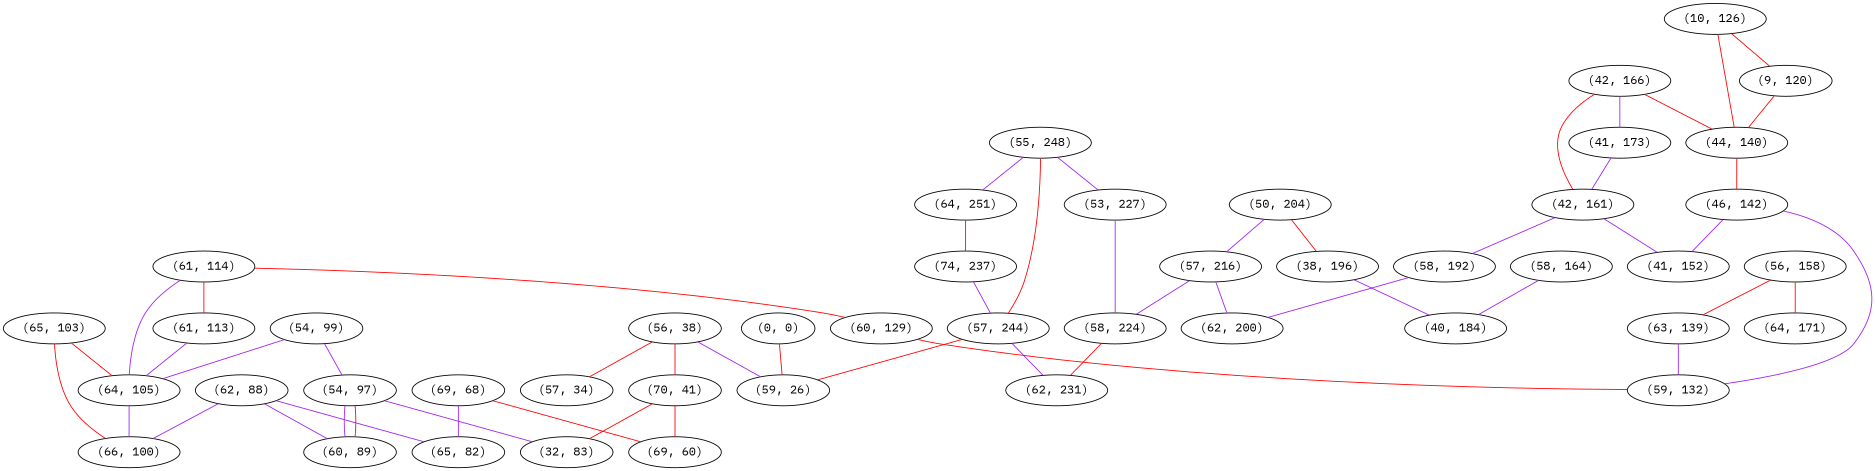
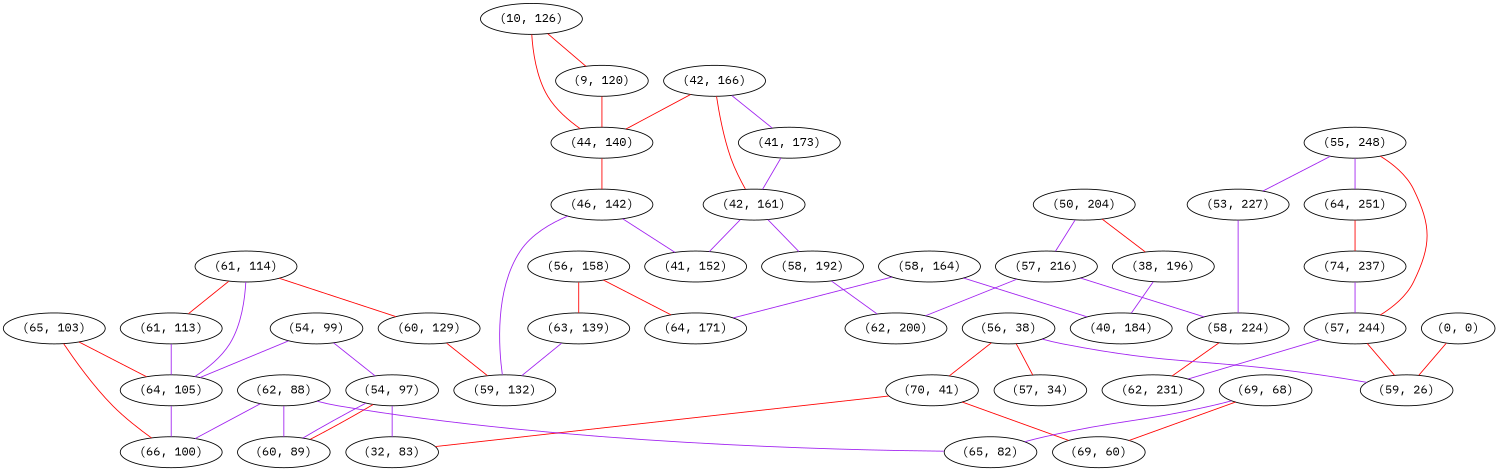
edge "(58, 164)" -- "(64, 171)": added
